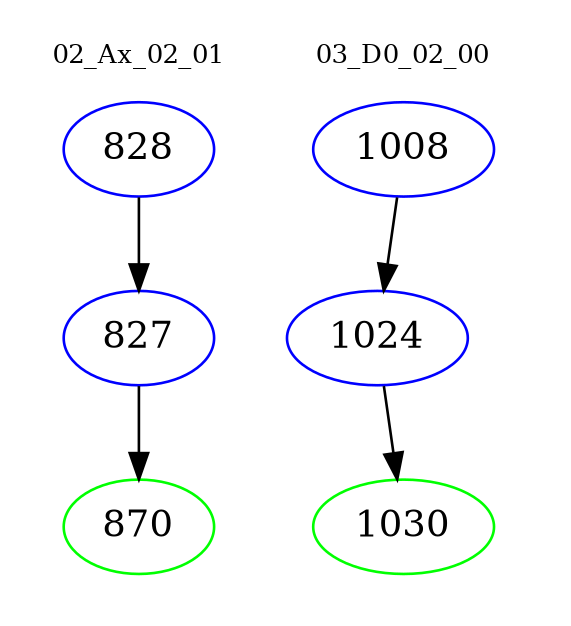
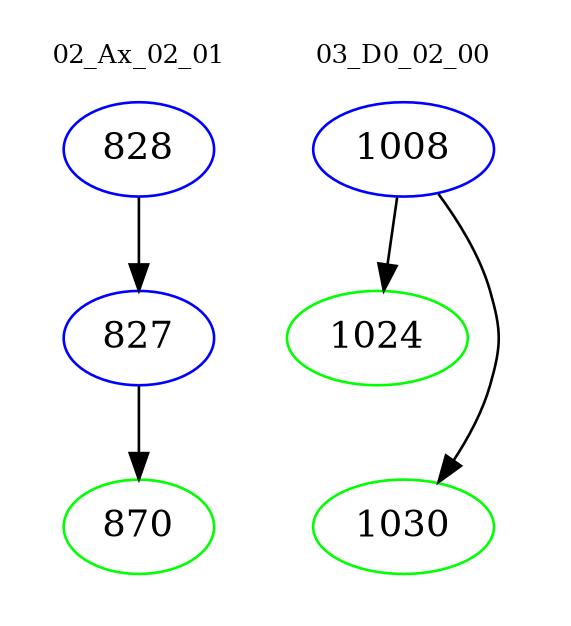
node "1024": color blue -> green
edge "1024" -> "1030": now "1008" -> "1030"
